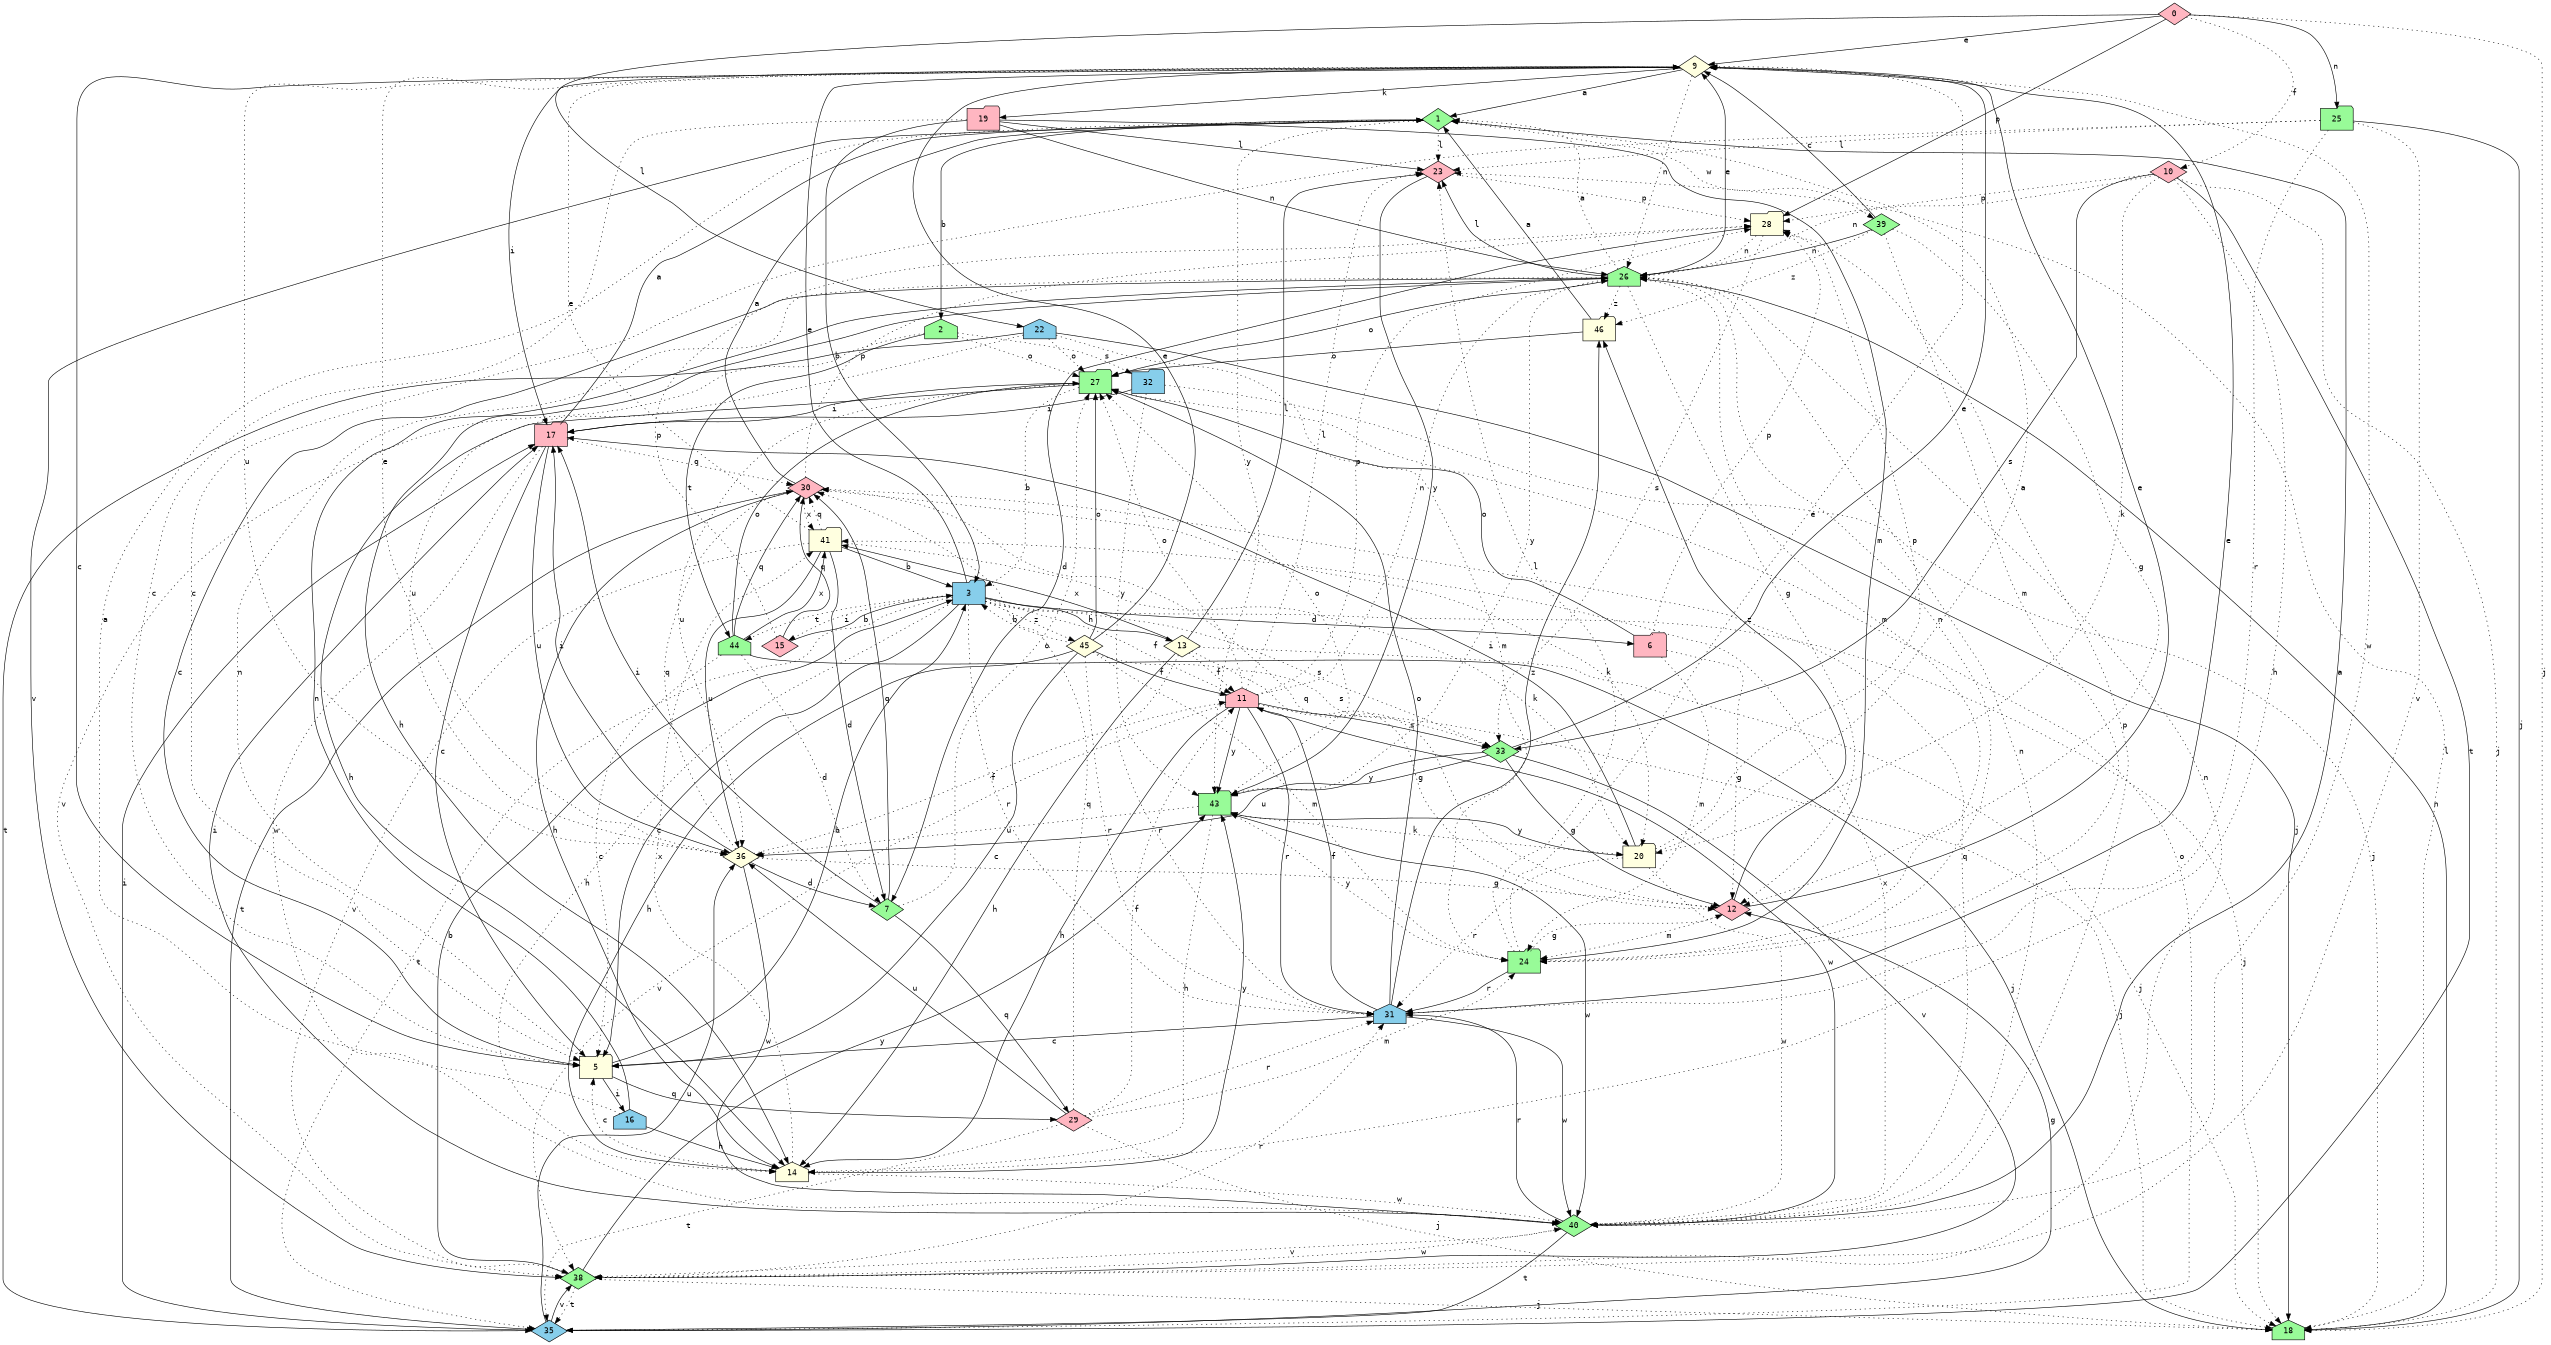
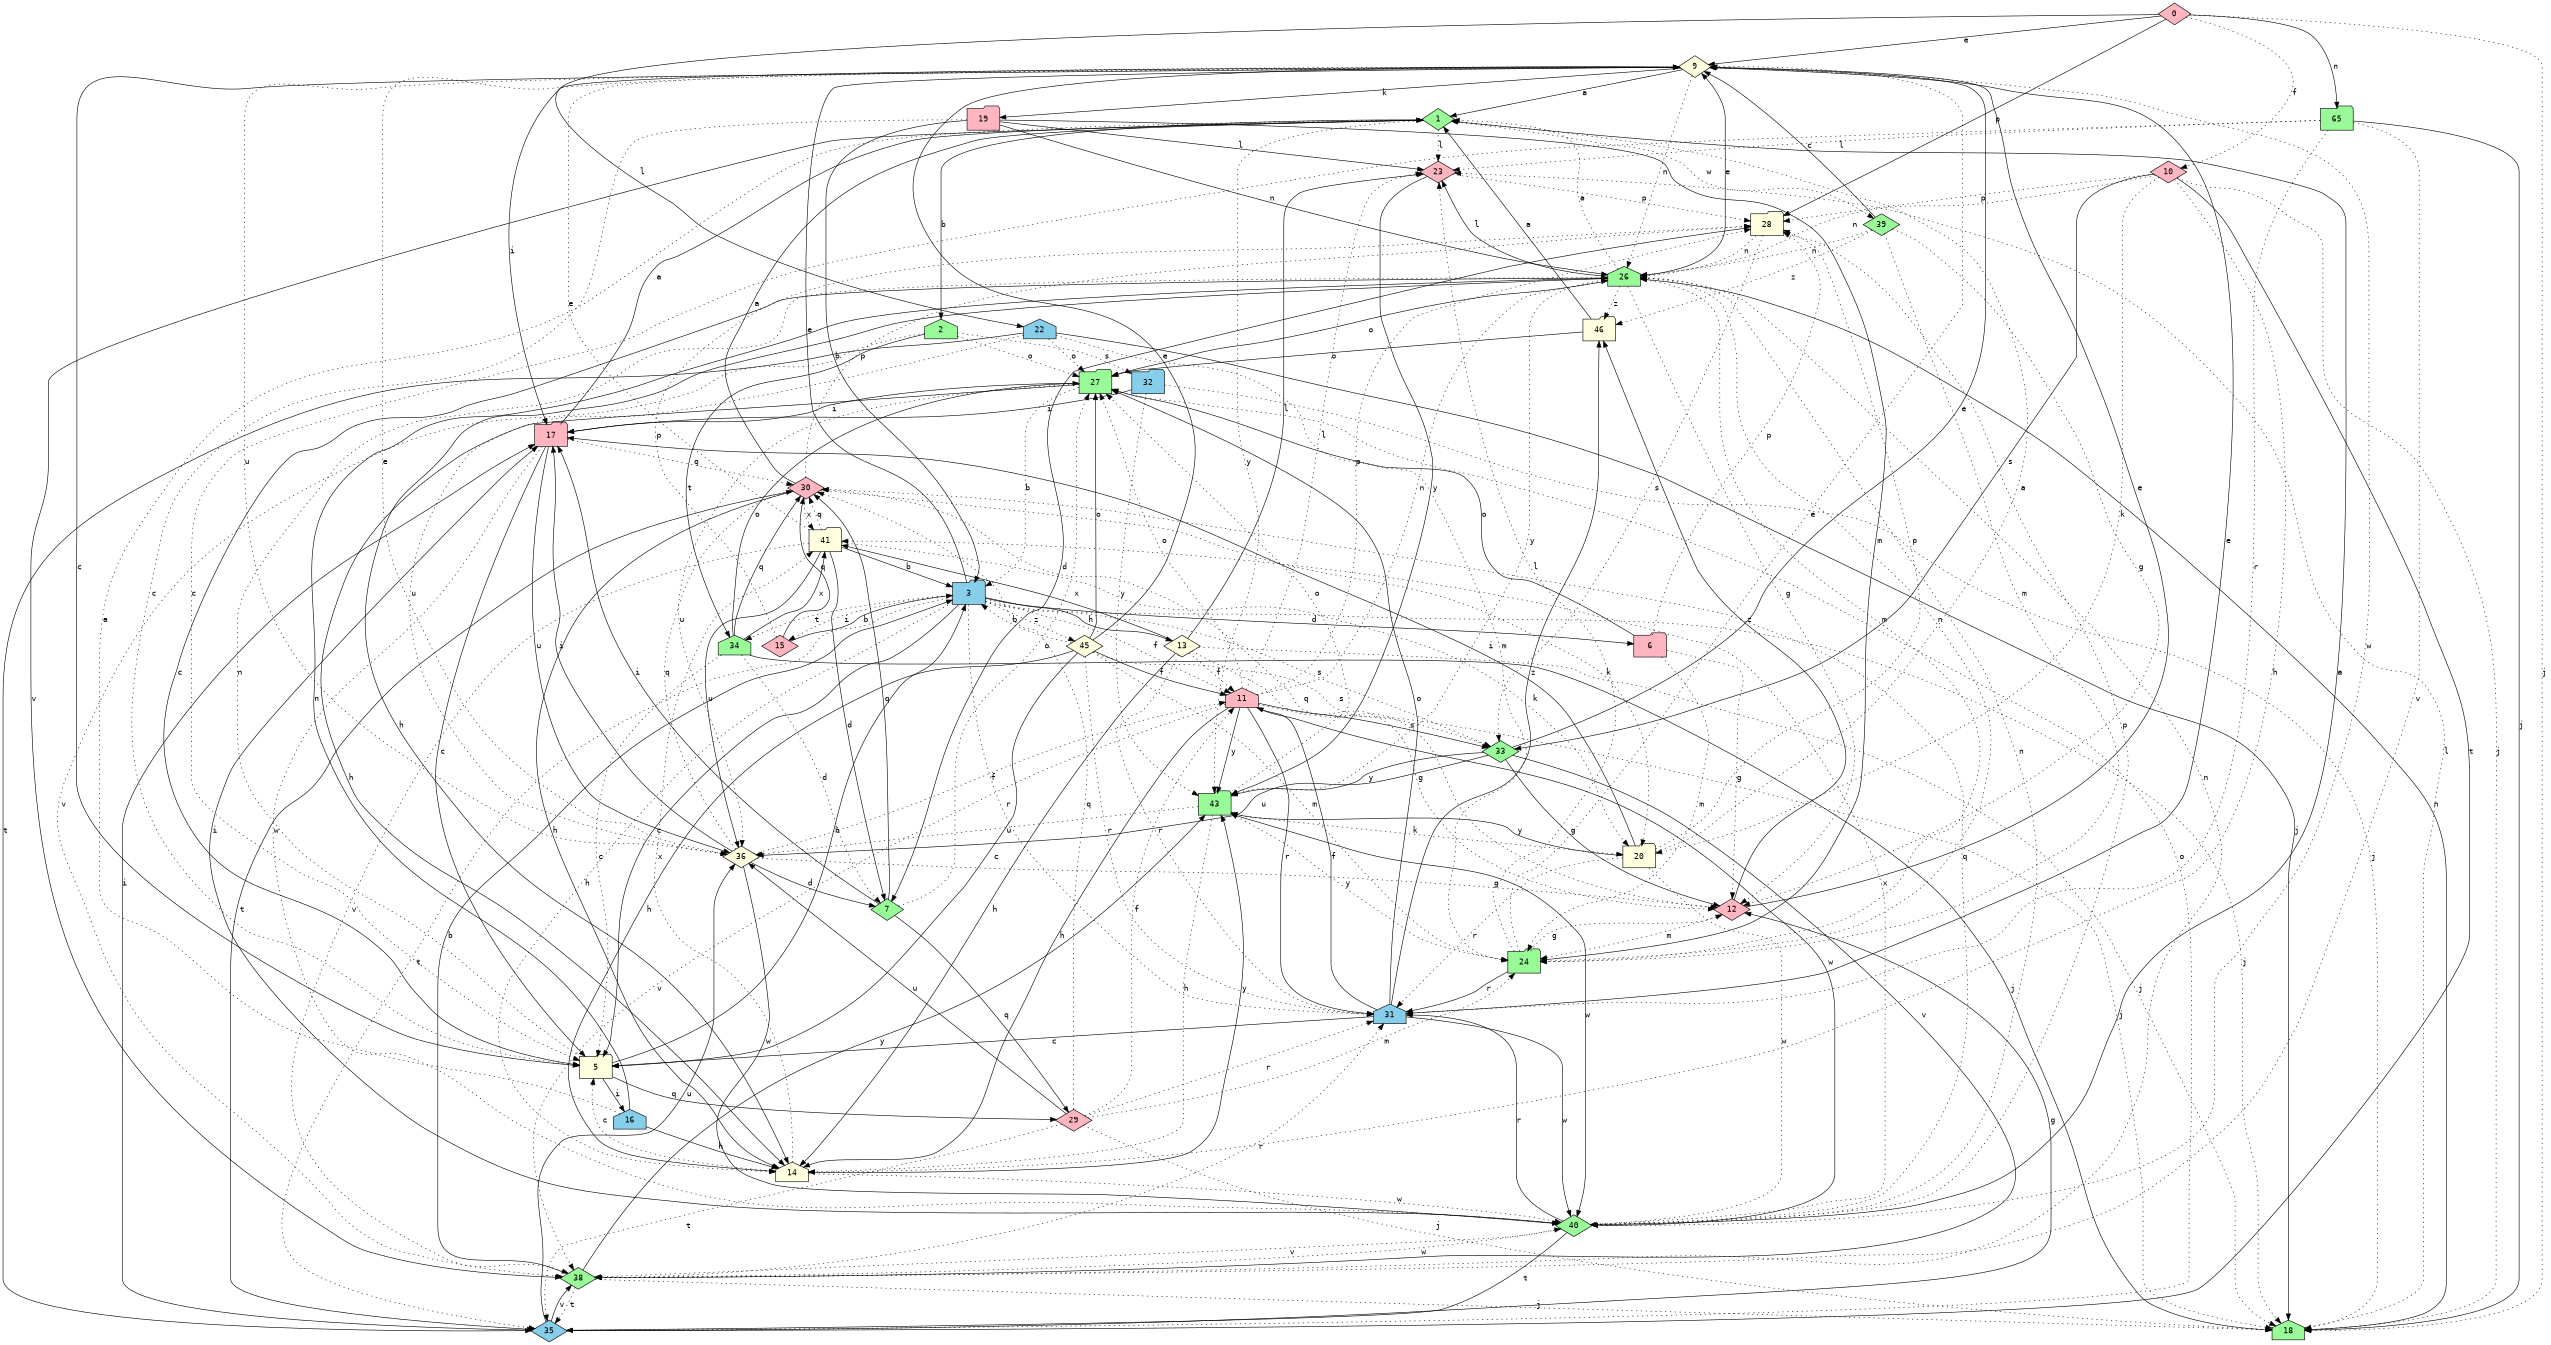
node "25": label "25" -> "65"
edge "39" -> "26": style solid -> dotted
node "44": label "44" -> "34"
